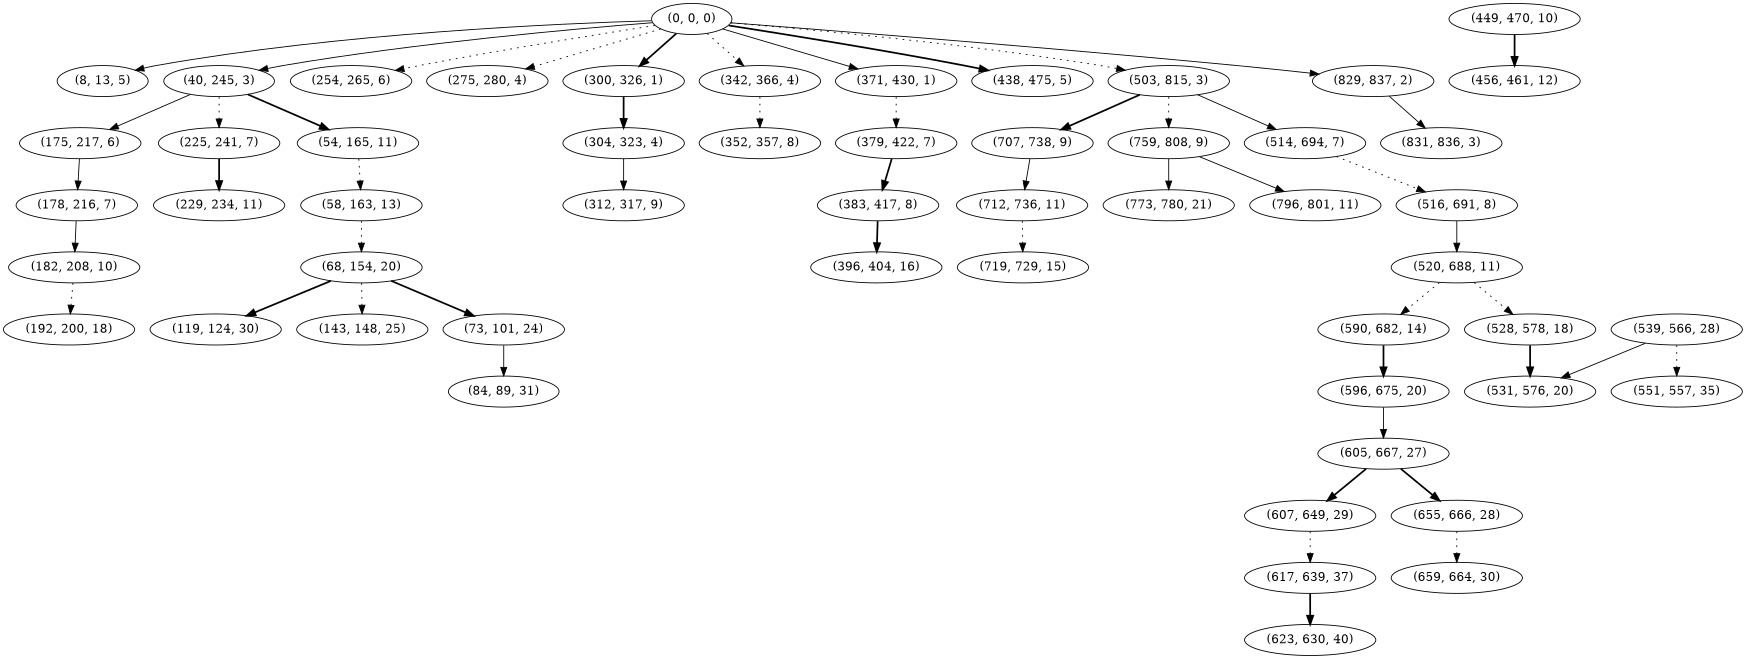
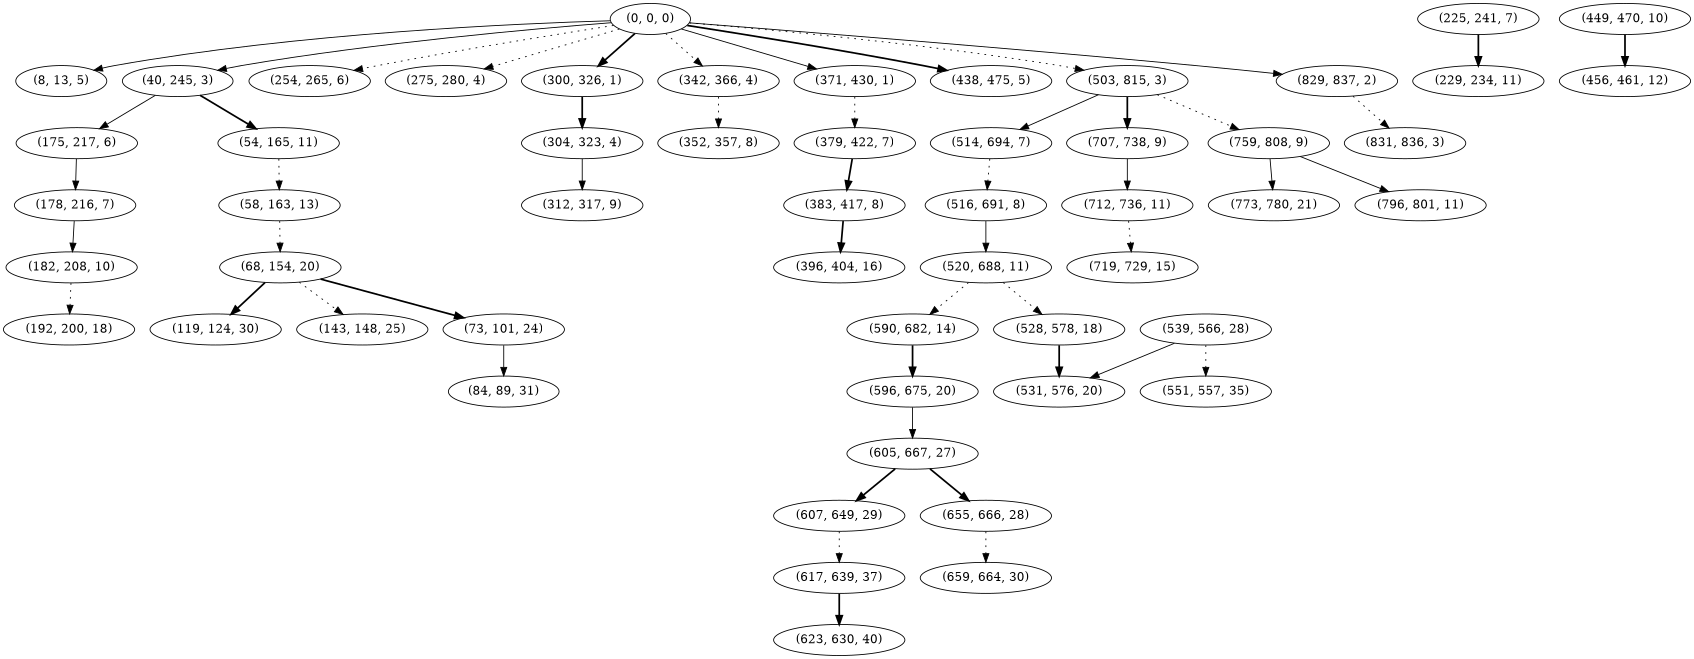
edge "(40, 245, 3)" -> "(225, 241, 7)": removed
edge "(829, 837, 2)" -> "(831, 836, 3)": style solid -> dotted
